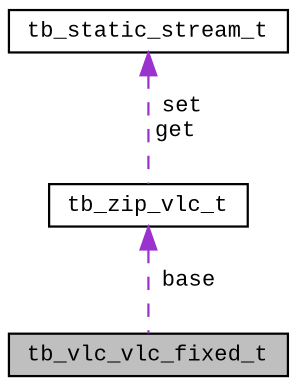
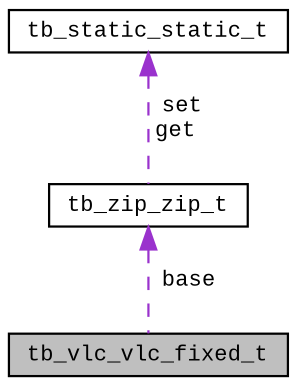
node "tb_static_stream_t": label "tb_static_stream_t" -> "tb_static_static_t"
node "tb_zip_vlc_t": label "tb_zip_vlc_t" -> "tb_zip_zip_t"
